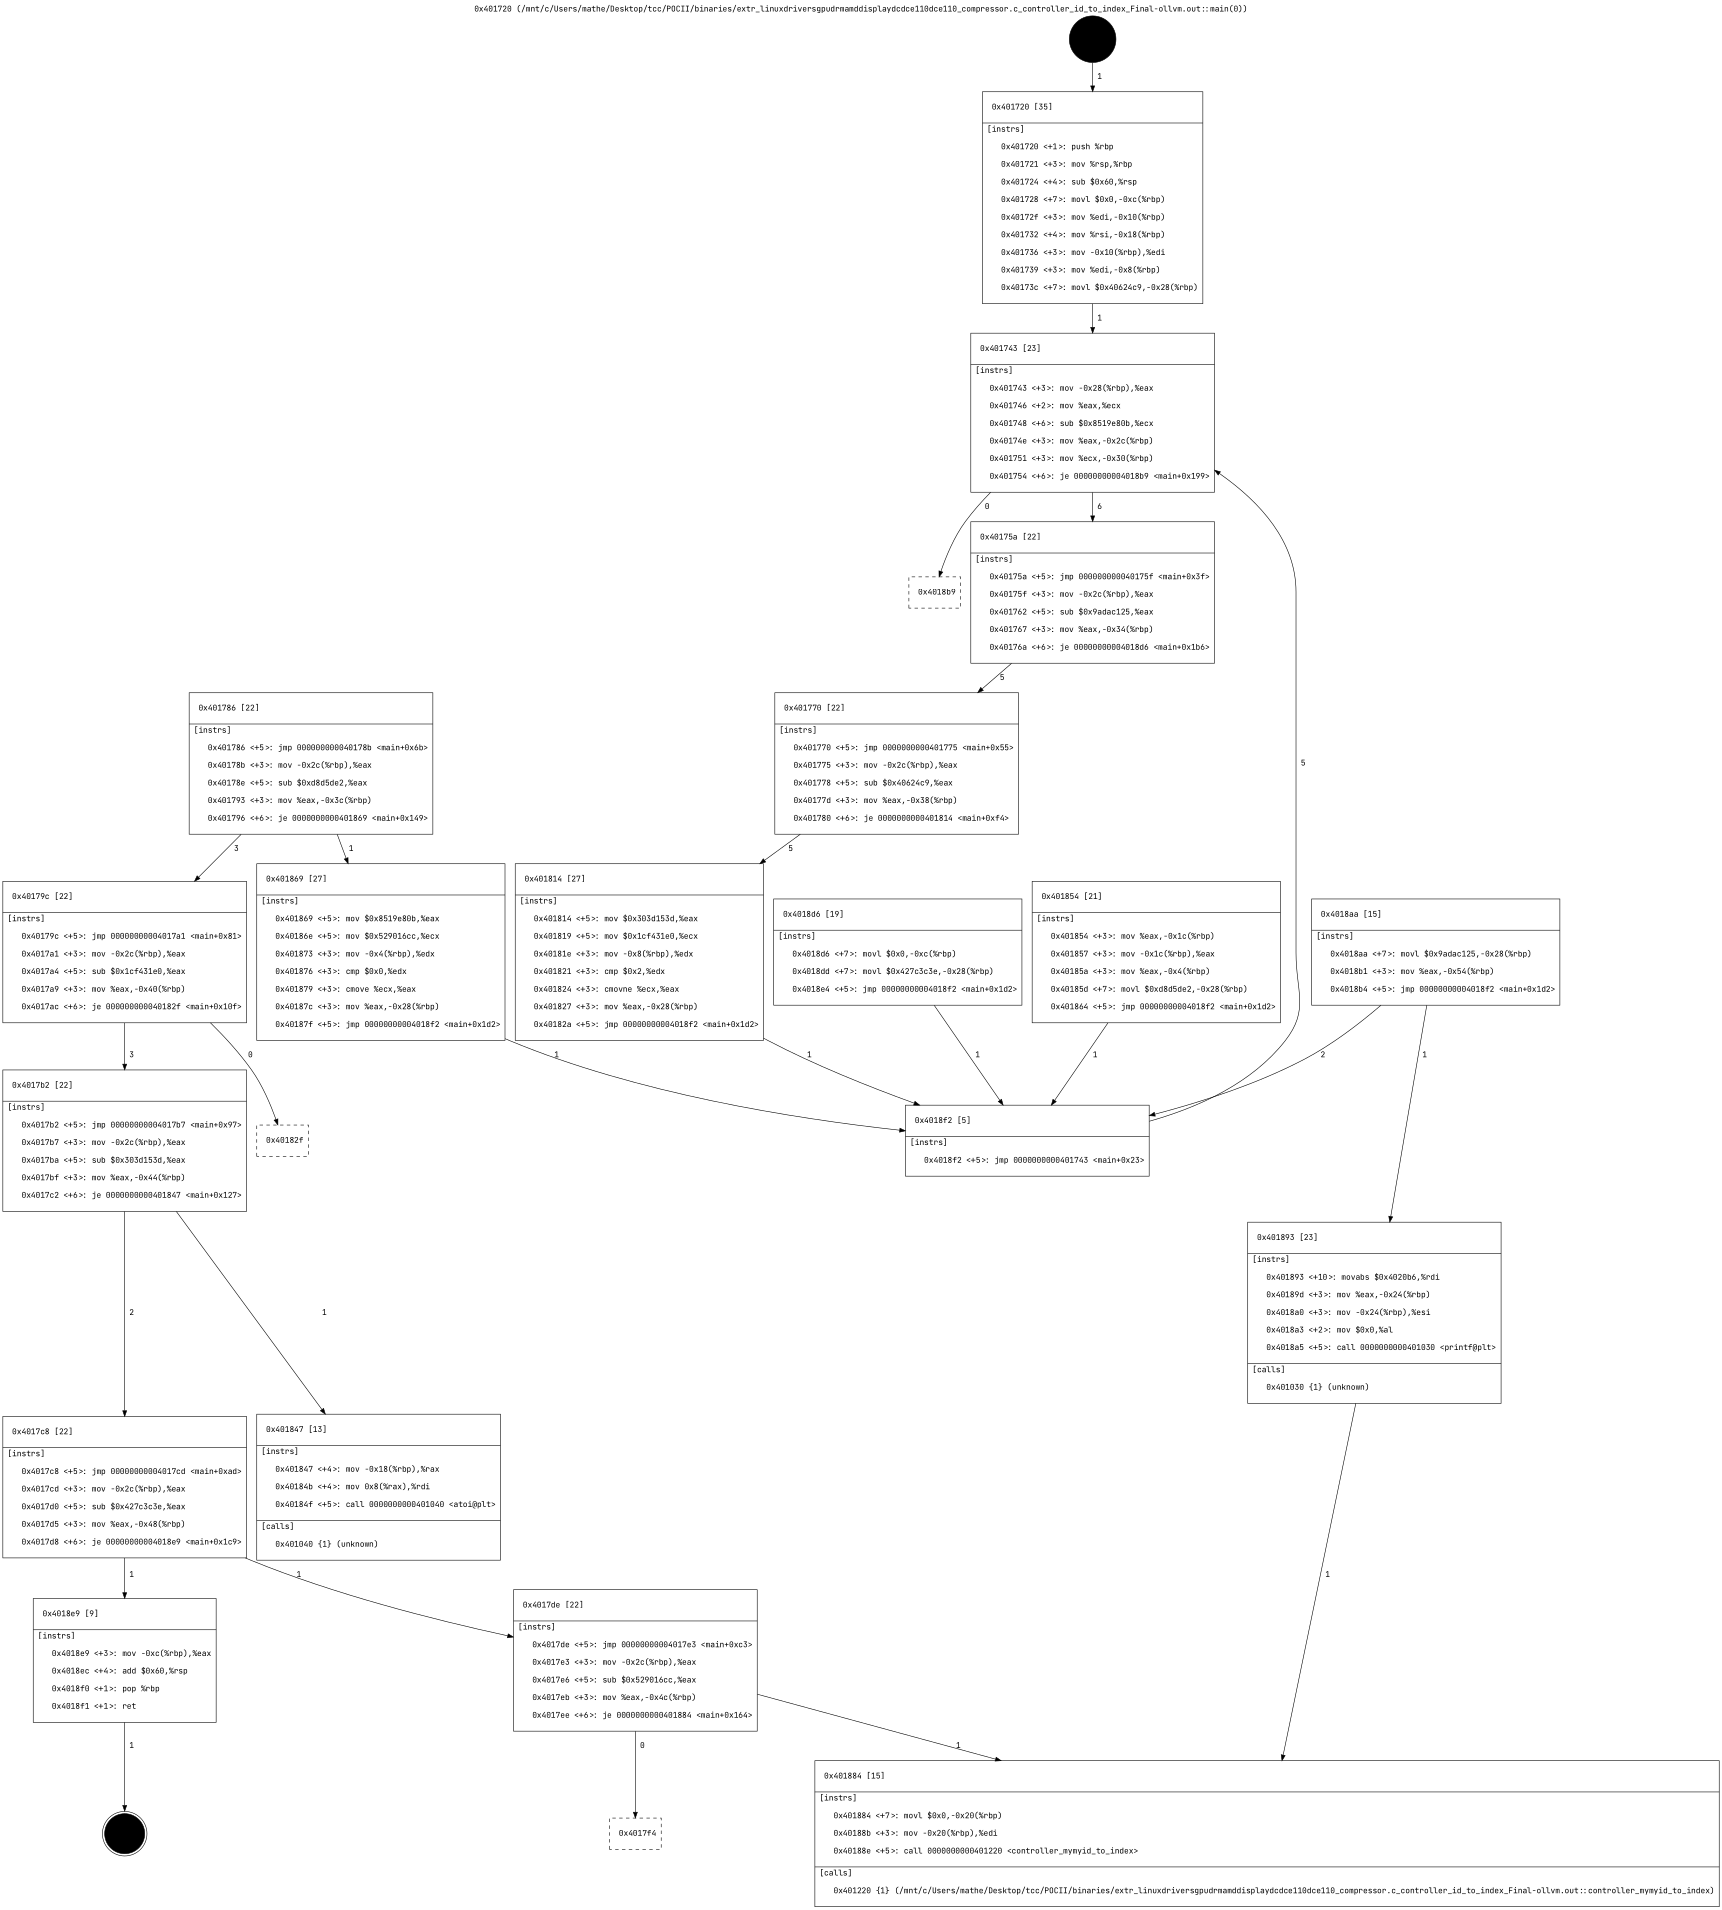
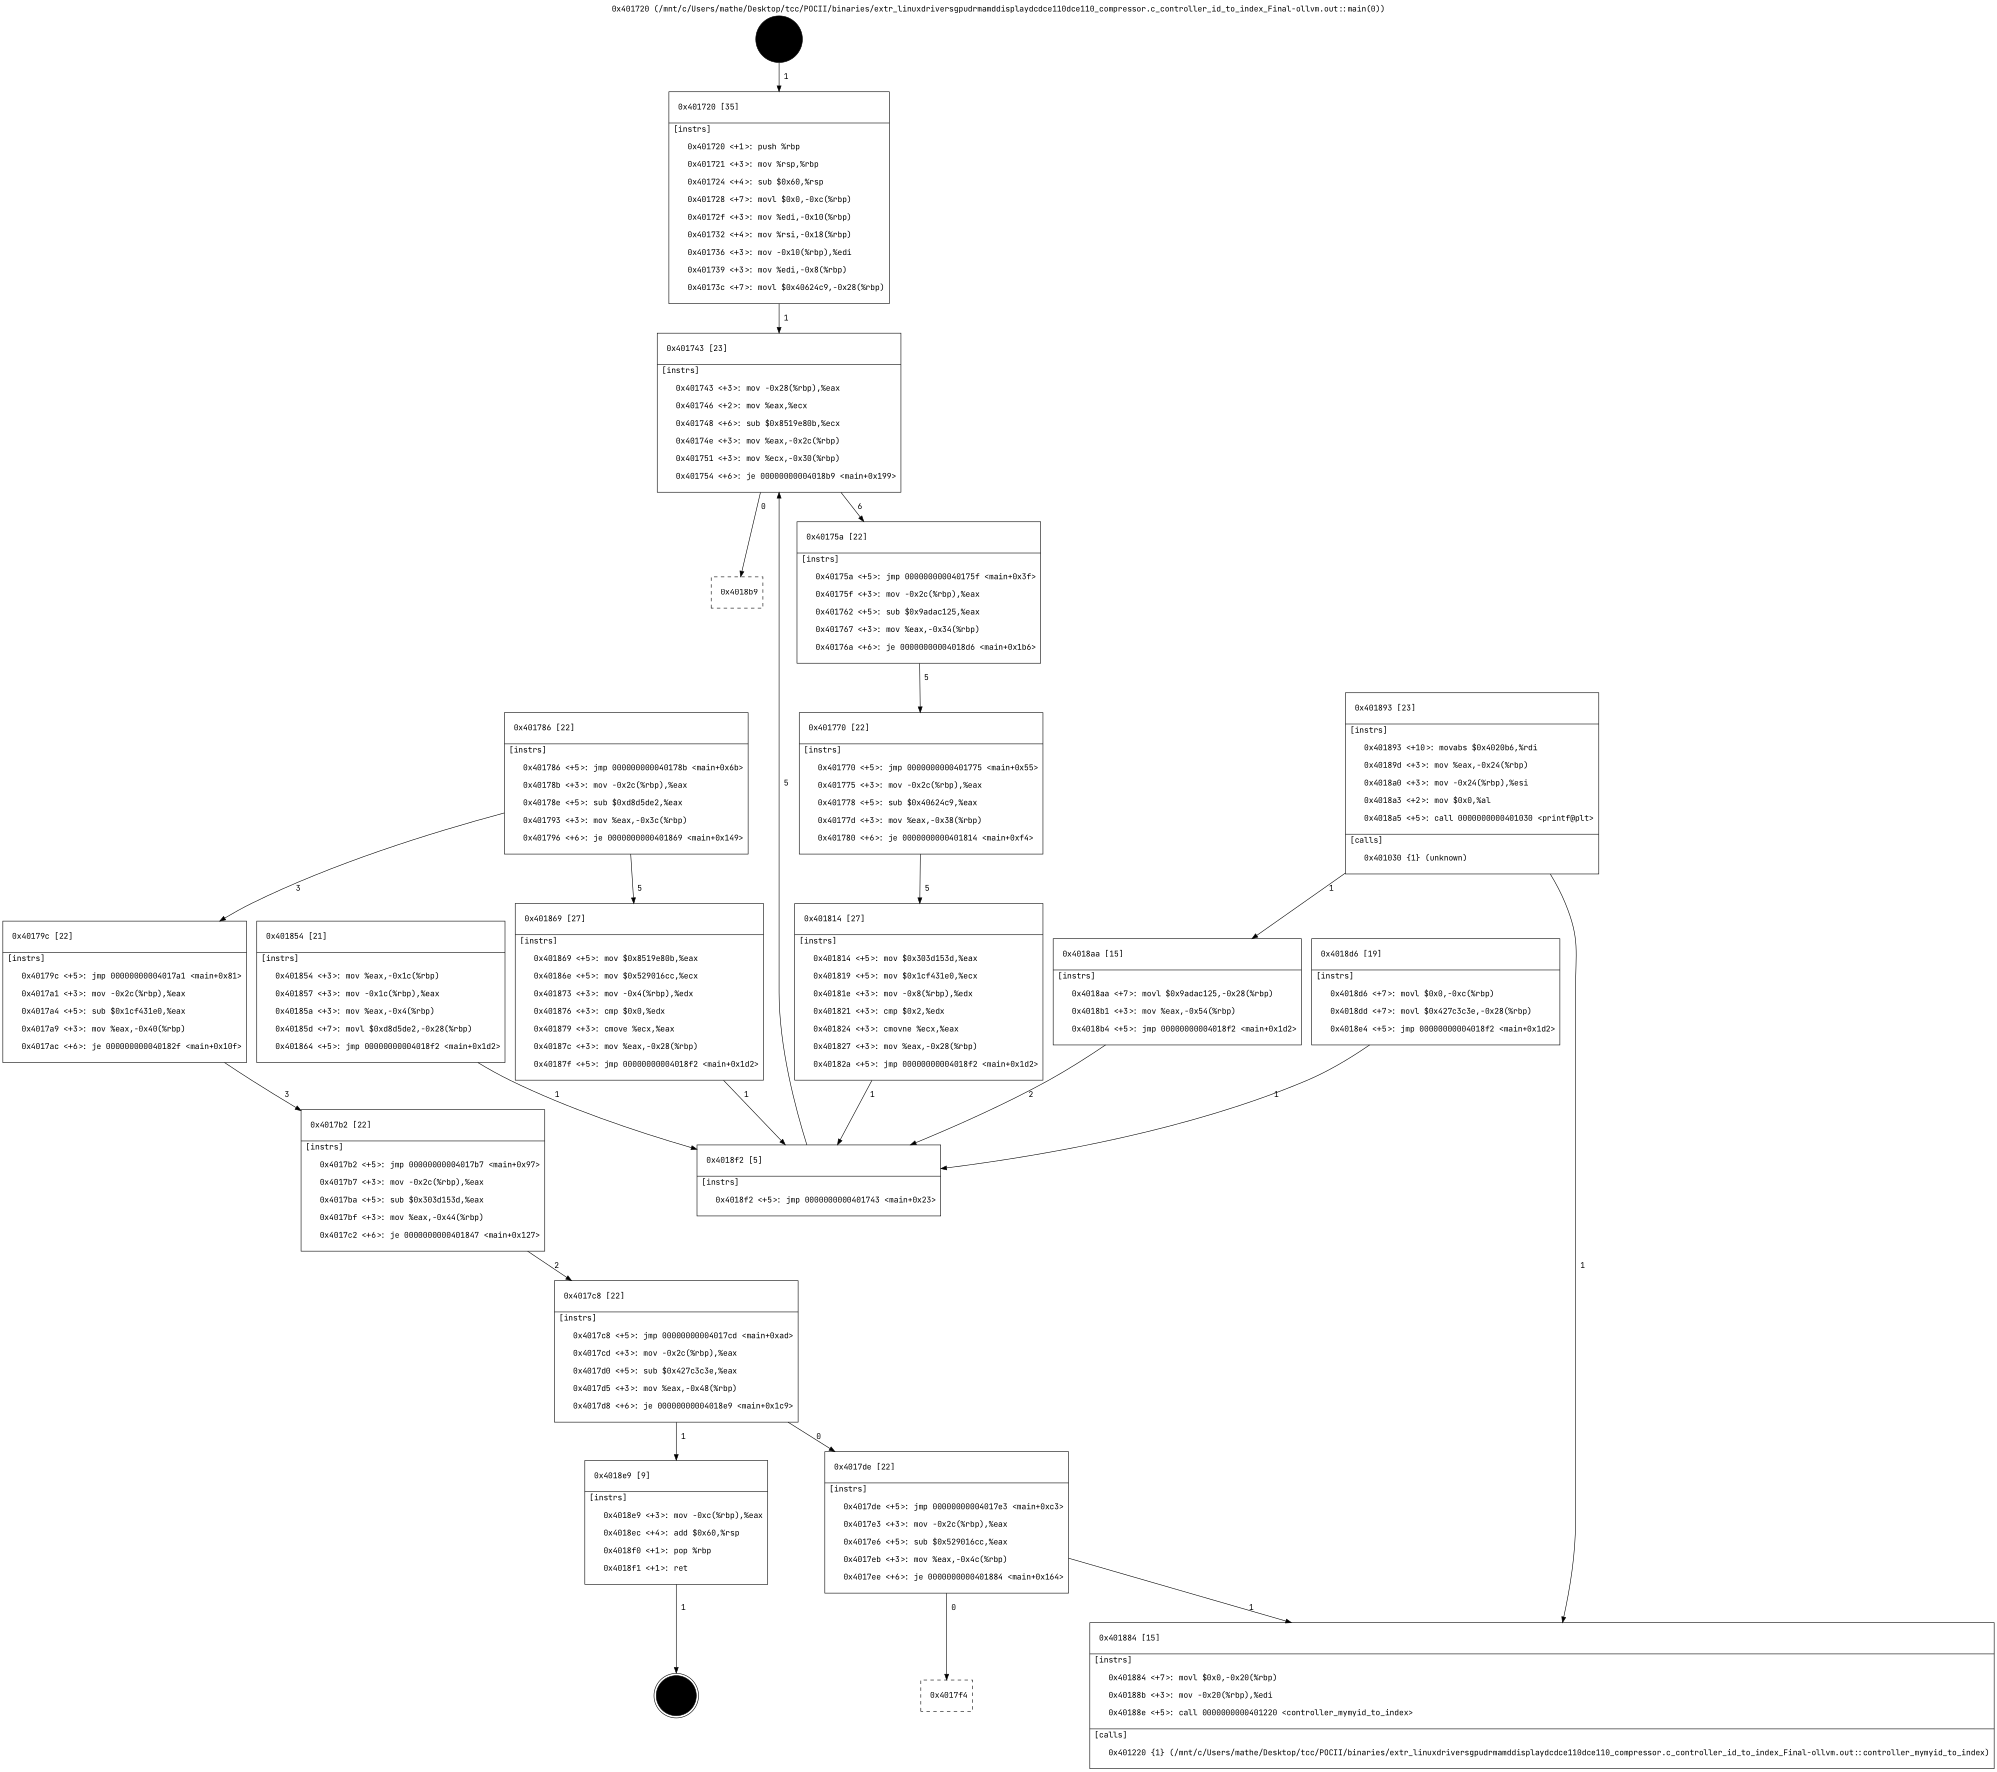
edge "0x401786 [22]" -> "0x401869 [27]": label " 1" -> " 5"
edge "0x4018aa [15]" -> "0x401893 [23]": reversed
node "0x40182f": removed
node "0x401847 [13]": removed
edge "0x4017c8 [22]" -> "0x4017de [22]": label " 1" -> " 0"
